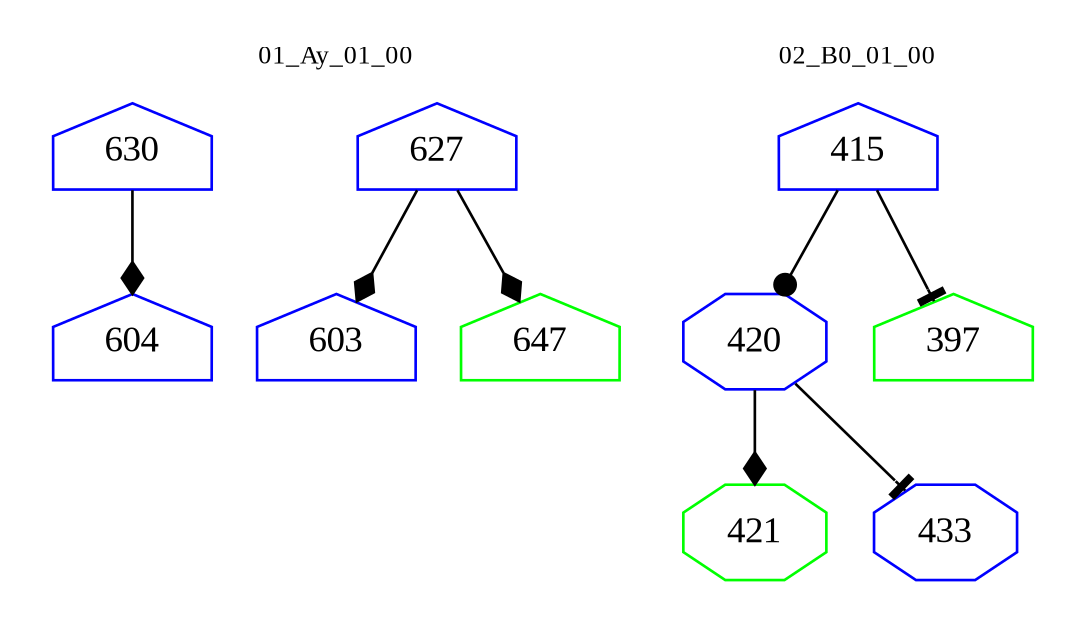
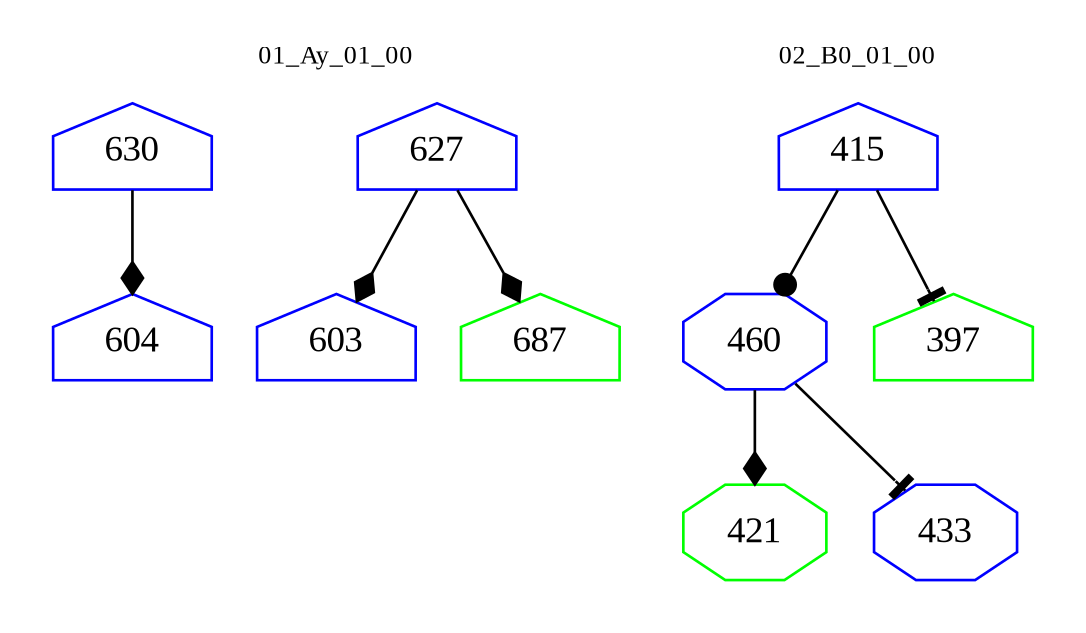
node "647": label "647" -> "687"
node "420": label "420" -> "460"
